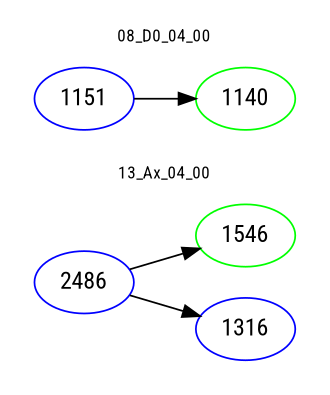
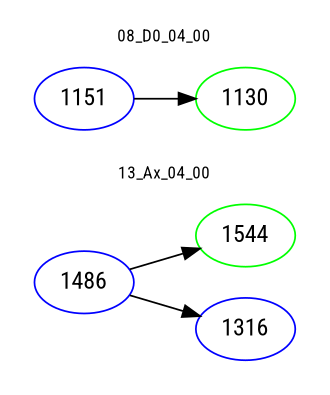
node "1140": label "1140" -> "1130"
node "1546": label "1546" -> "1544"
node "2486": label "2486" -> "1486"
